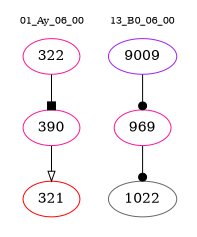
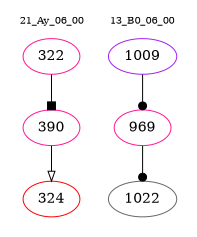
cluster "01_Ay_06_00": label "01_Ay_06_00" -> "21_Ay_06_00"
node "9009": label "9009" -> "1009"
node "321": label "321" -> "324"
